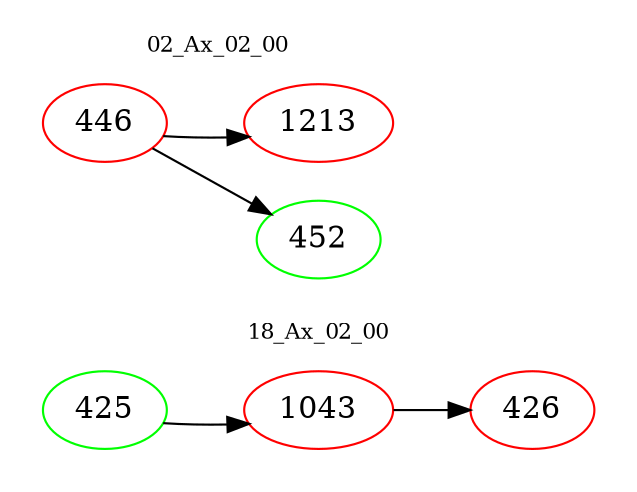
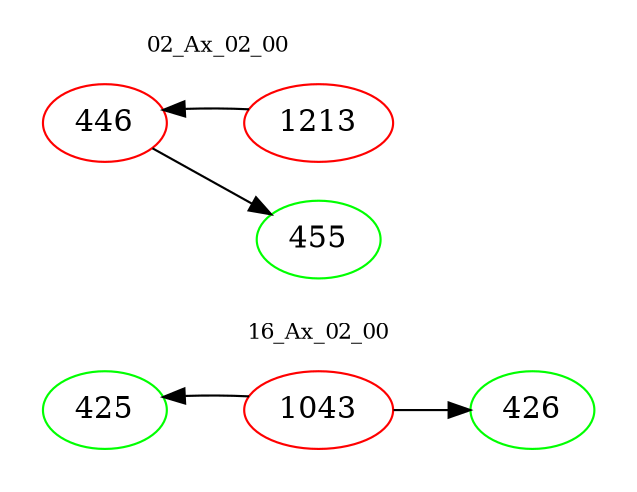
edge "446" -> "1213": reversed
node "452": label "452" -> "455"
cluster "18_Ax_02_00": label "18_Ax_02_00" -> "16_Ax_02_00"
node "426": color red -> green
edge "425" -> "1043": reversed
